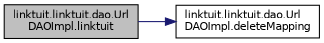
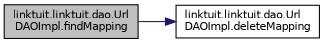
node "linktuit.linktuit.dao.Url DAOImpl.linktuit": label "linktuit.linktuit.dao.Url DAOImpl.linktuit" -> "linktuit.linktuit.dao.Url DAOImpl.findMapping"
